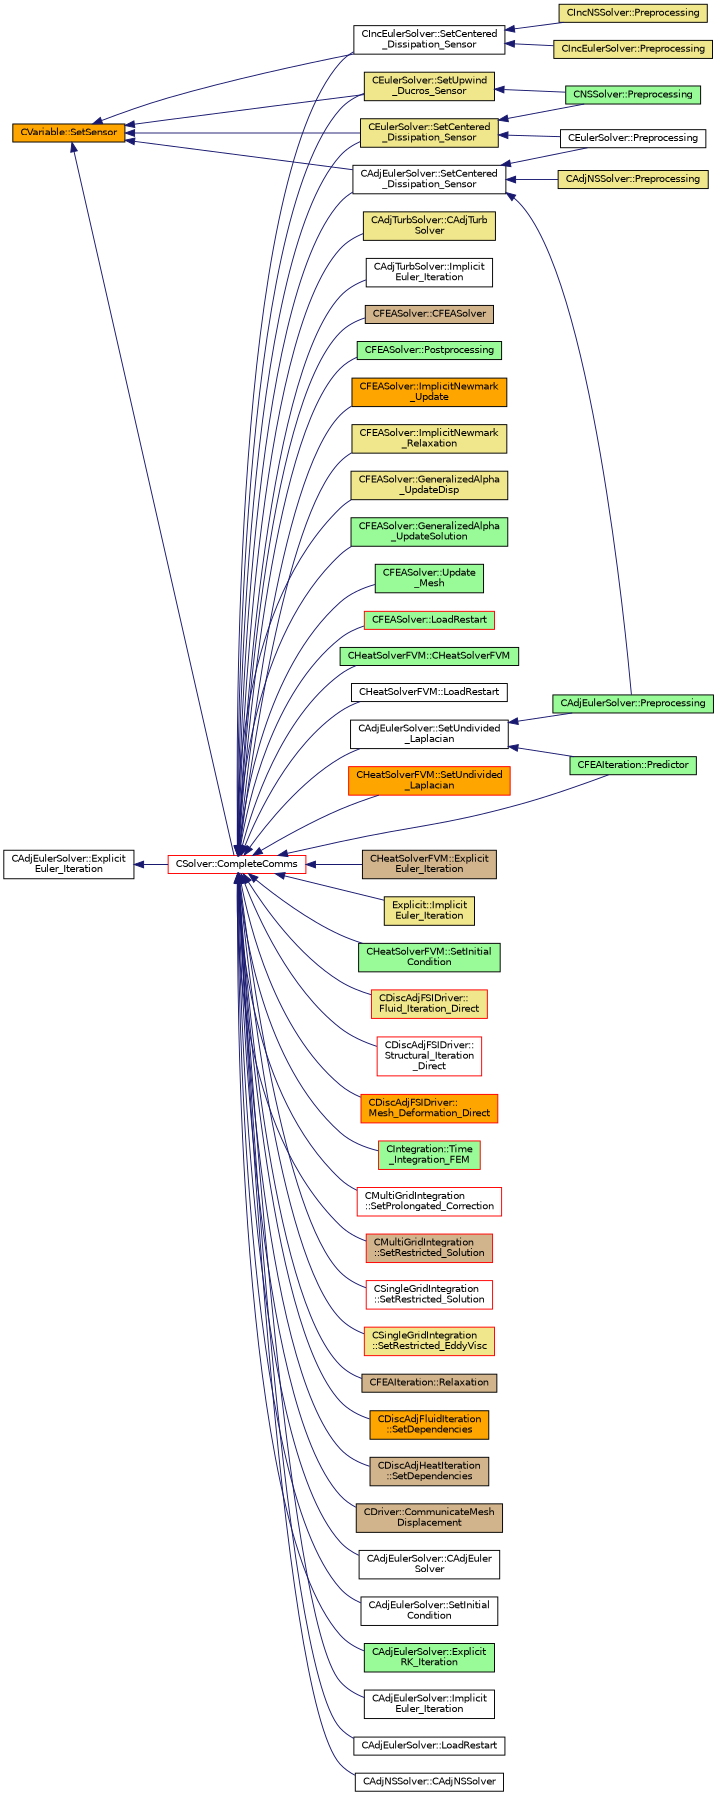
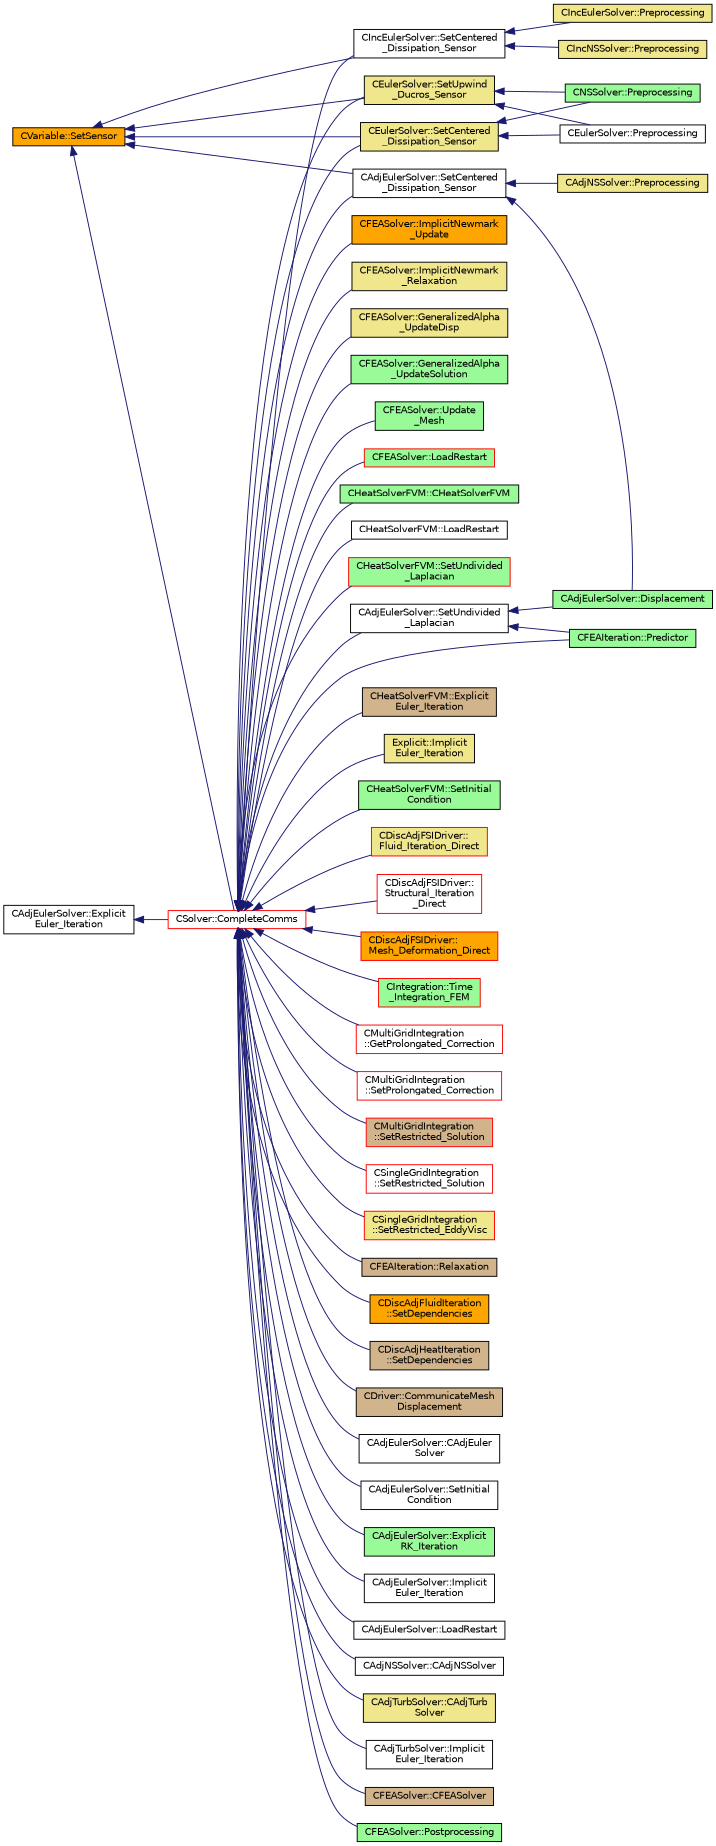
edge "CEulerSolver::Preprocessing" -> "CAdjEulerSolver::SetCentered _Dissipation_Sensor": now "CEulerSolver::Preprocessing" -> "CEulerSolver::SetUpwind _Ducros_Sensor"
node "CAdjEulerSolver::Preprocessing": label "CAdjEulerSolver::Preprocessing" -> "CAdjEulerSolver::Displacement"
node "CHeatSolverFVM::SetUndivided _Laplacian": fillcolor orange -> palegreen
node "CMultiGridIntegration ::GetProlongated_Correction": added
